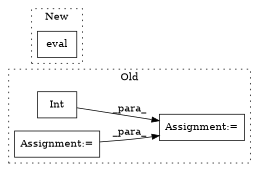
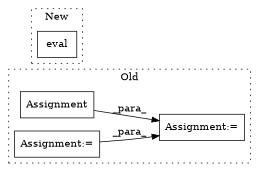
node "Int": label "Int" -> "Assignment"
